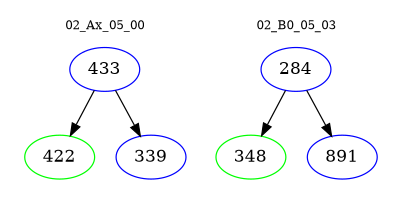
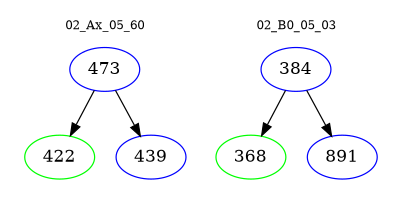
cluster "02_Ax_05_00": label "02_Ax_05_00" -> "02_Ax_05_60"
node "433": label "433" -> "473"
node "284": label "284" -> "384"
node "339": label "339" -> "439"
node "348": label "348" -> "368"
